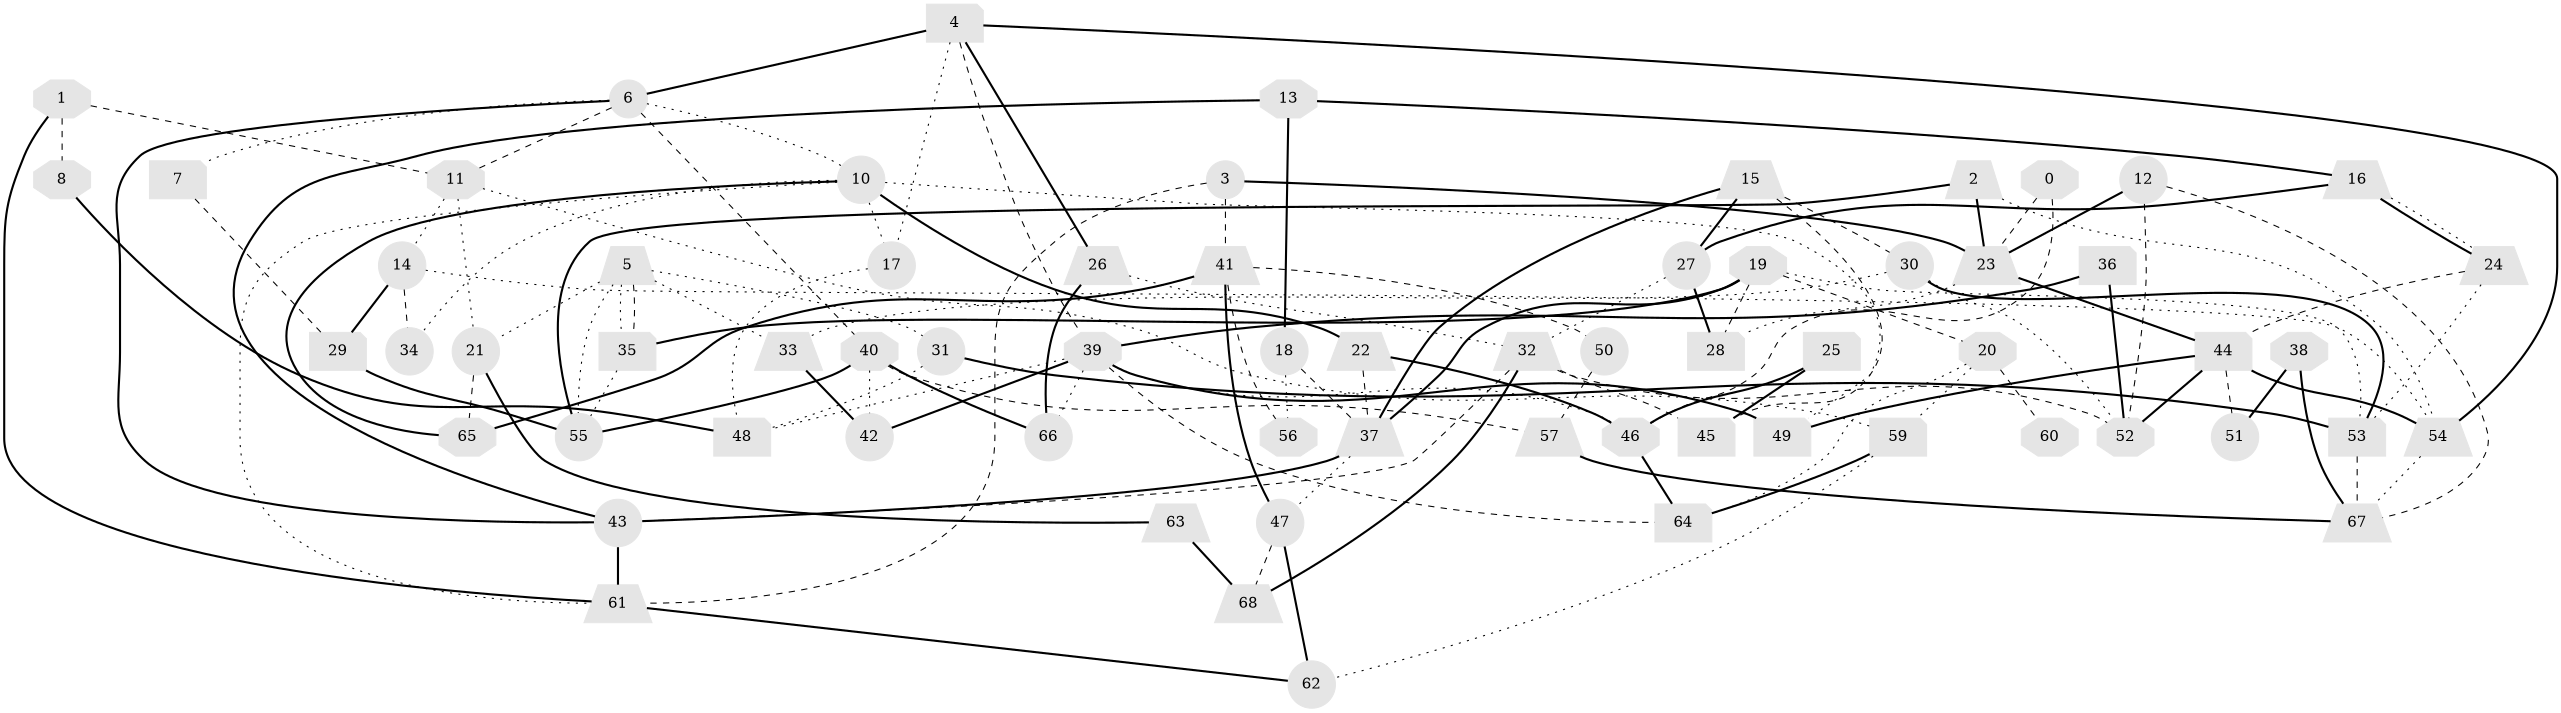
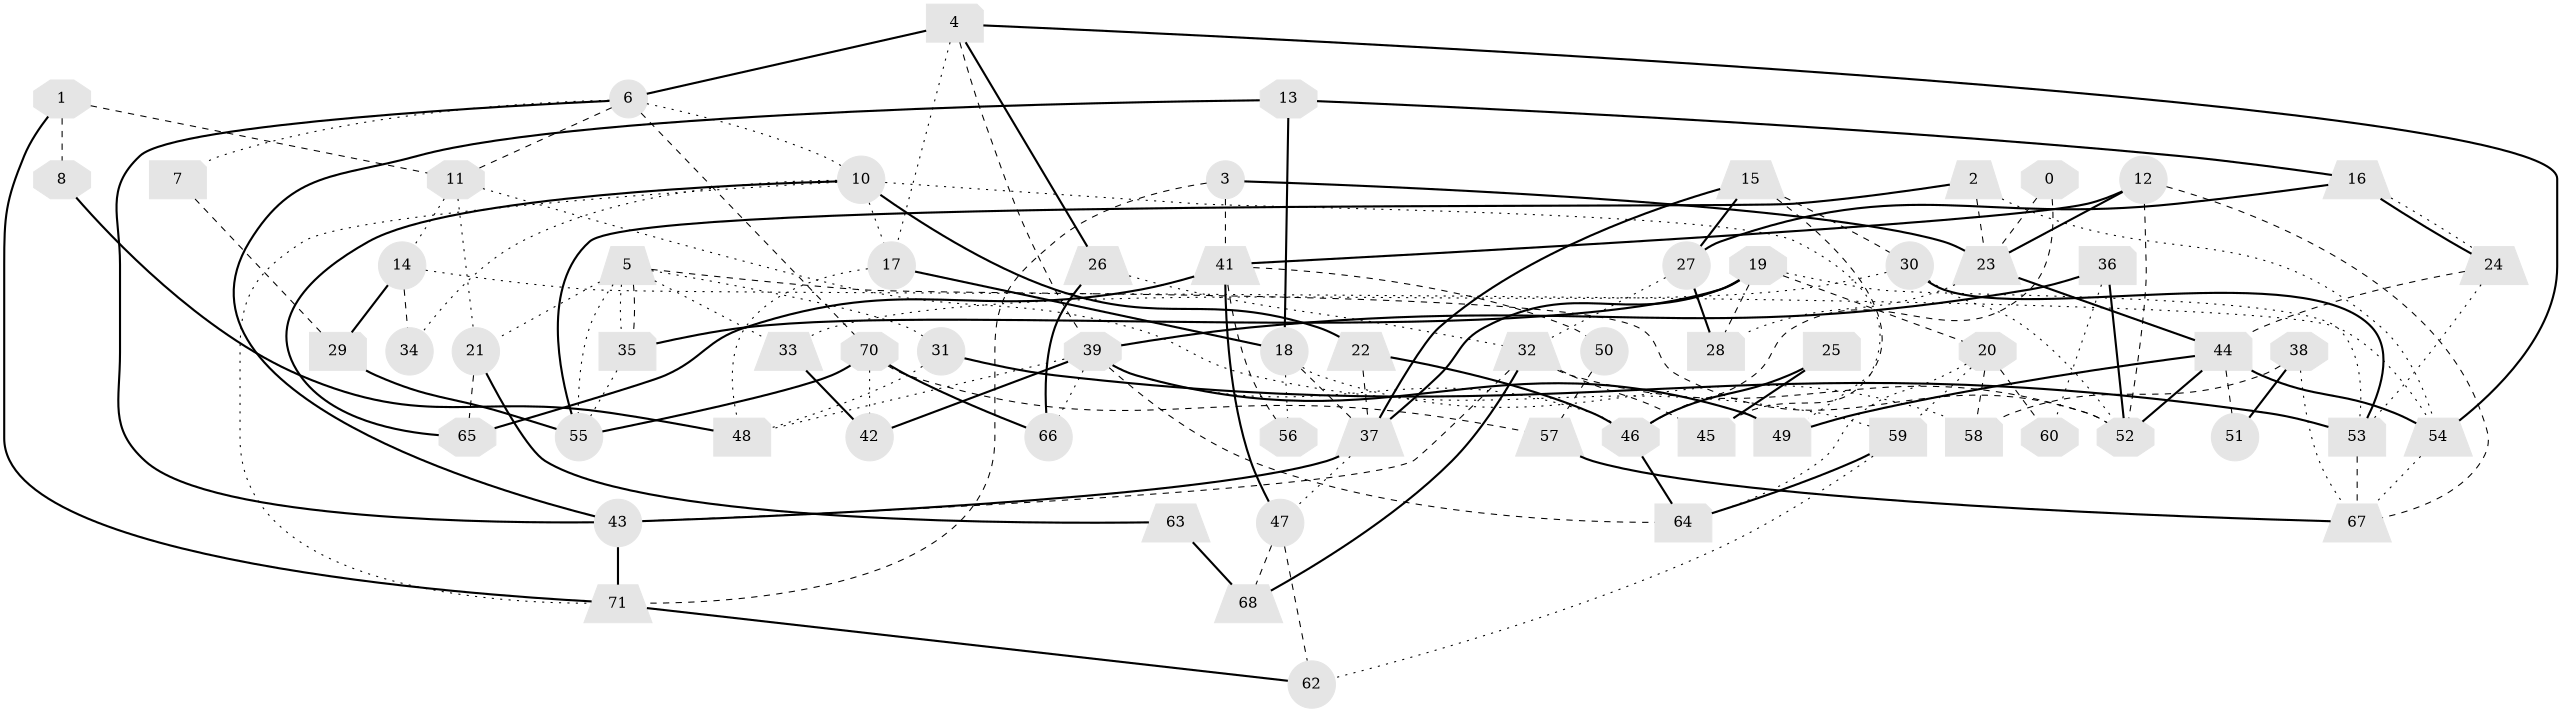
edge "2" -- "23": style bold -> dashed
edge "12" -- "41": added
edge "17" -- "18": added
edge "5" -- "52": added
node "40": label "40" -> "70"
edge "36" -- "60": added
node "58": added
edge "38" -- "67": style bold -> dotted
node "61": label "61" -> "71"
edge "47" -- "62": style bold -> dashed
